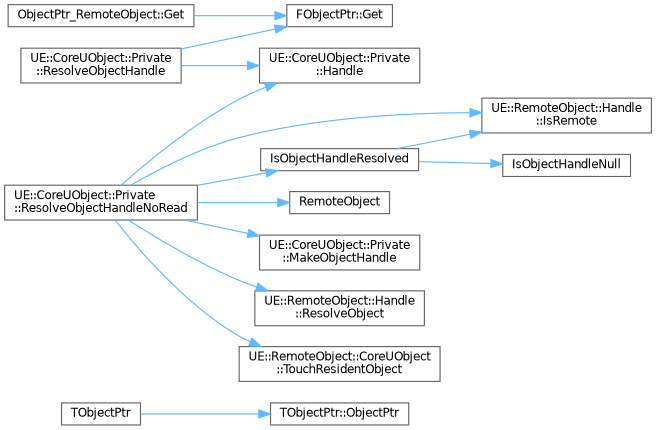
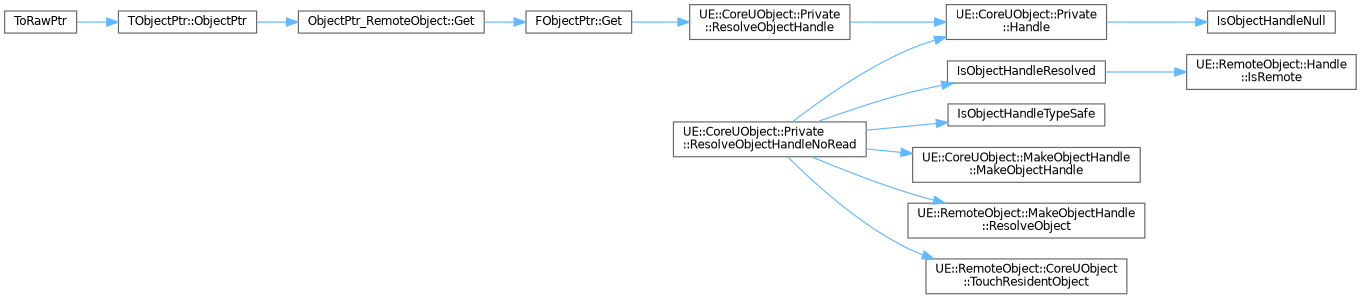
edge "TObjectPtr::ObjectPtr" -> "ObjectPtr_RemoteObject::Get": added
edge "UE::CoreUObject::Private ::ResolveObjectHandle" -> "FObjectPtr::Get": reversed
edge "UE::CoreUObject::Private ::ResolveObjectHandleNoRead" -> "UE::RemoteObject::Handle ::IsRemote": removed
edge "IsObjectHandleResolved" -> "IsObjectHandleNull": now "UE::CoreUObject::Private ::Handle" -> "IsObjectHandleNull"
node "RemoteObject": label "RemoteObject" -> "IsObjectHandleTypeSafe"
node "UE::CoreUObject::Private ::MakeObjectHandle": label "UE::CoreUObject::Private ::MakeObjectHandle" -> "UE::CoreUObject::MakeObjectHandle ::MakeObjectHandle"
node "UE::RemoteObject::Handle ::ResolveObject": label "UE::RemoteObject::Handle ::ResolveObject" -> "UE::RemoteObject::MakeObjectHandle ::ResolveObject"
node "TObjectPtr": label "TObjectPtr" -> "ToRawPtr"
